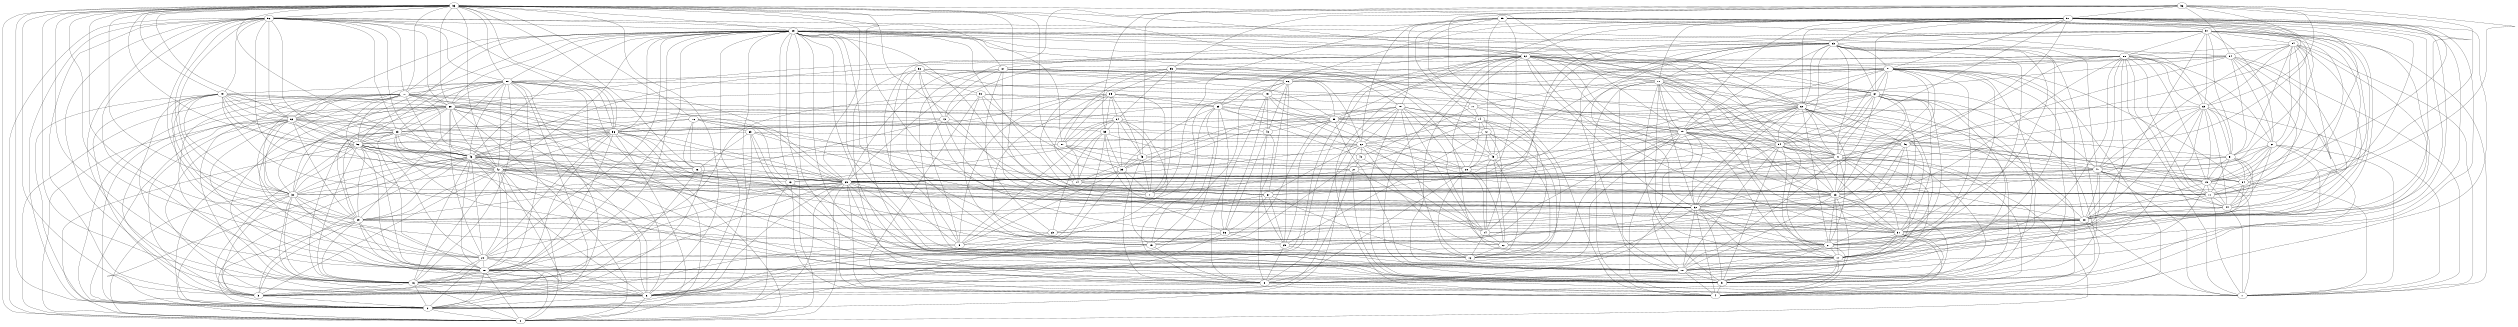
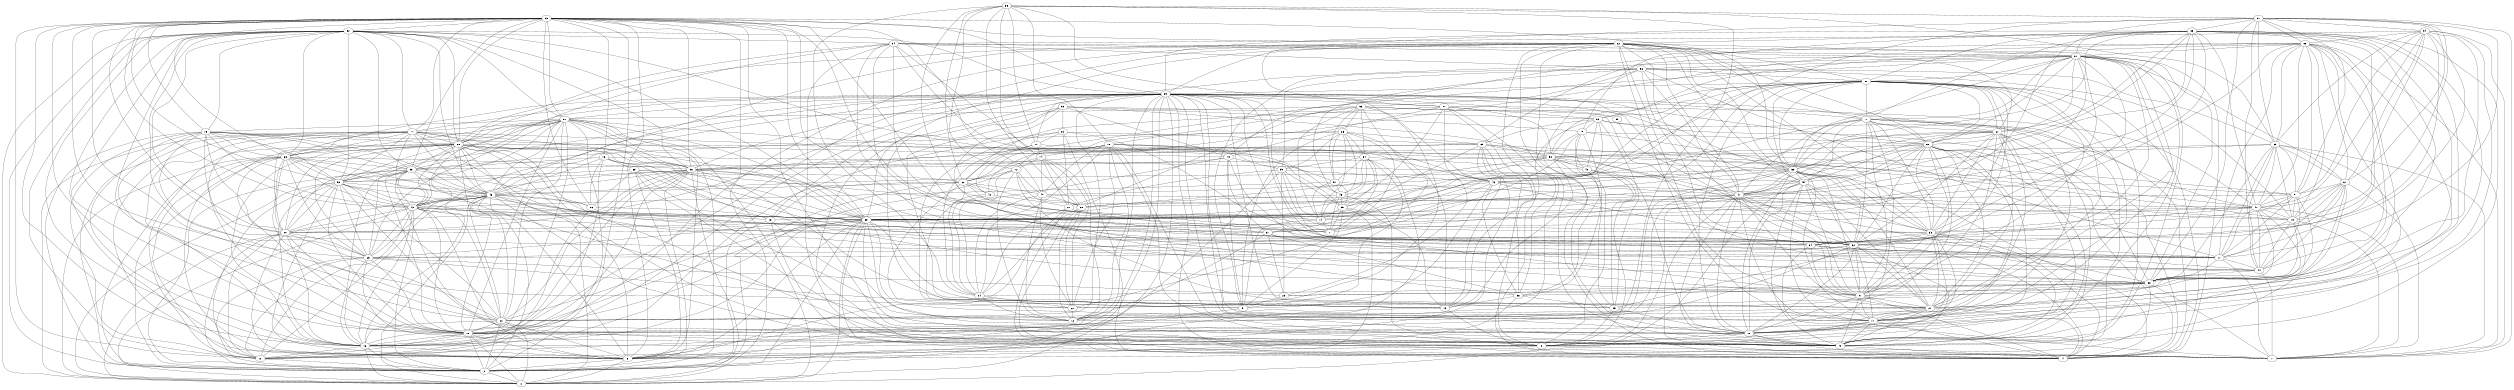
node "50": added
edge "54" -> "81": now "96" -> "81"
edge "20" -> "80": added
edge "25" -> "37": now "34" -> "37"
